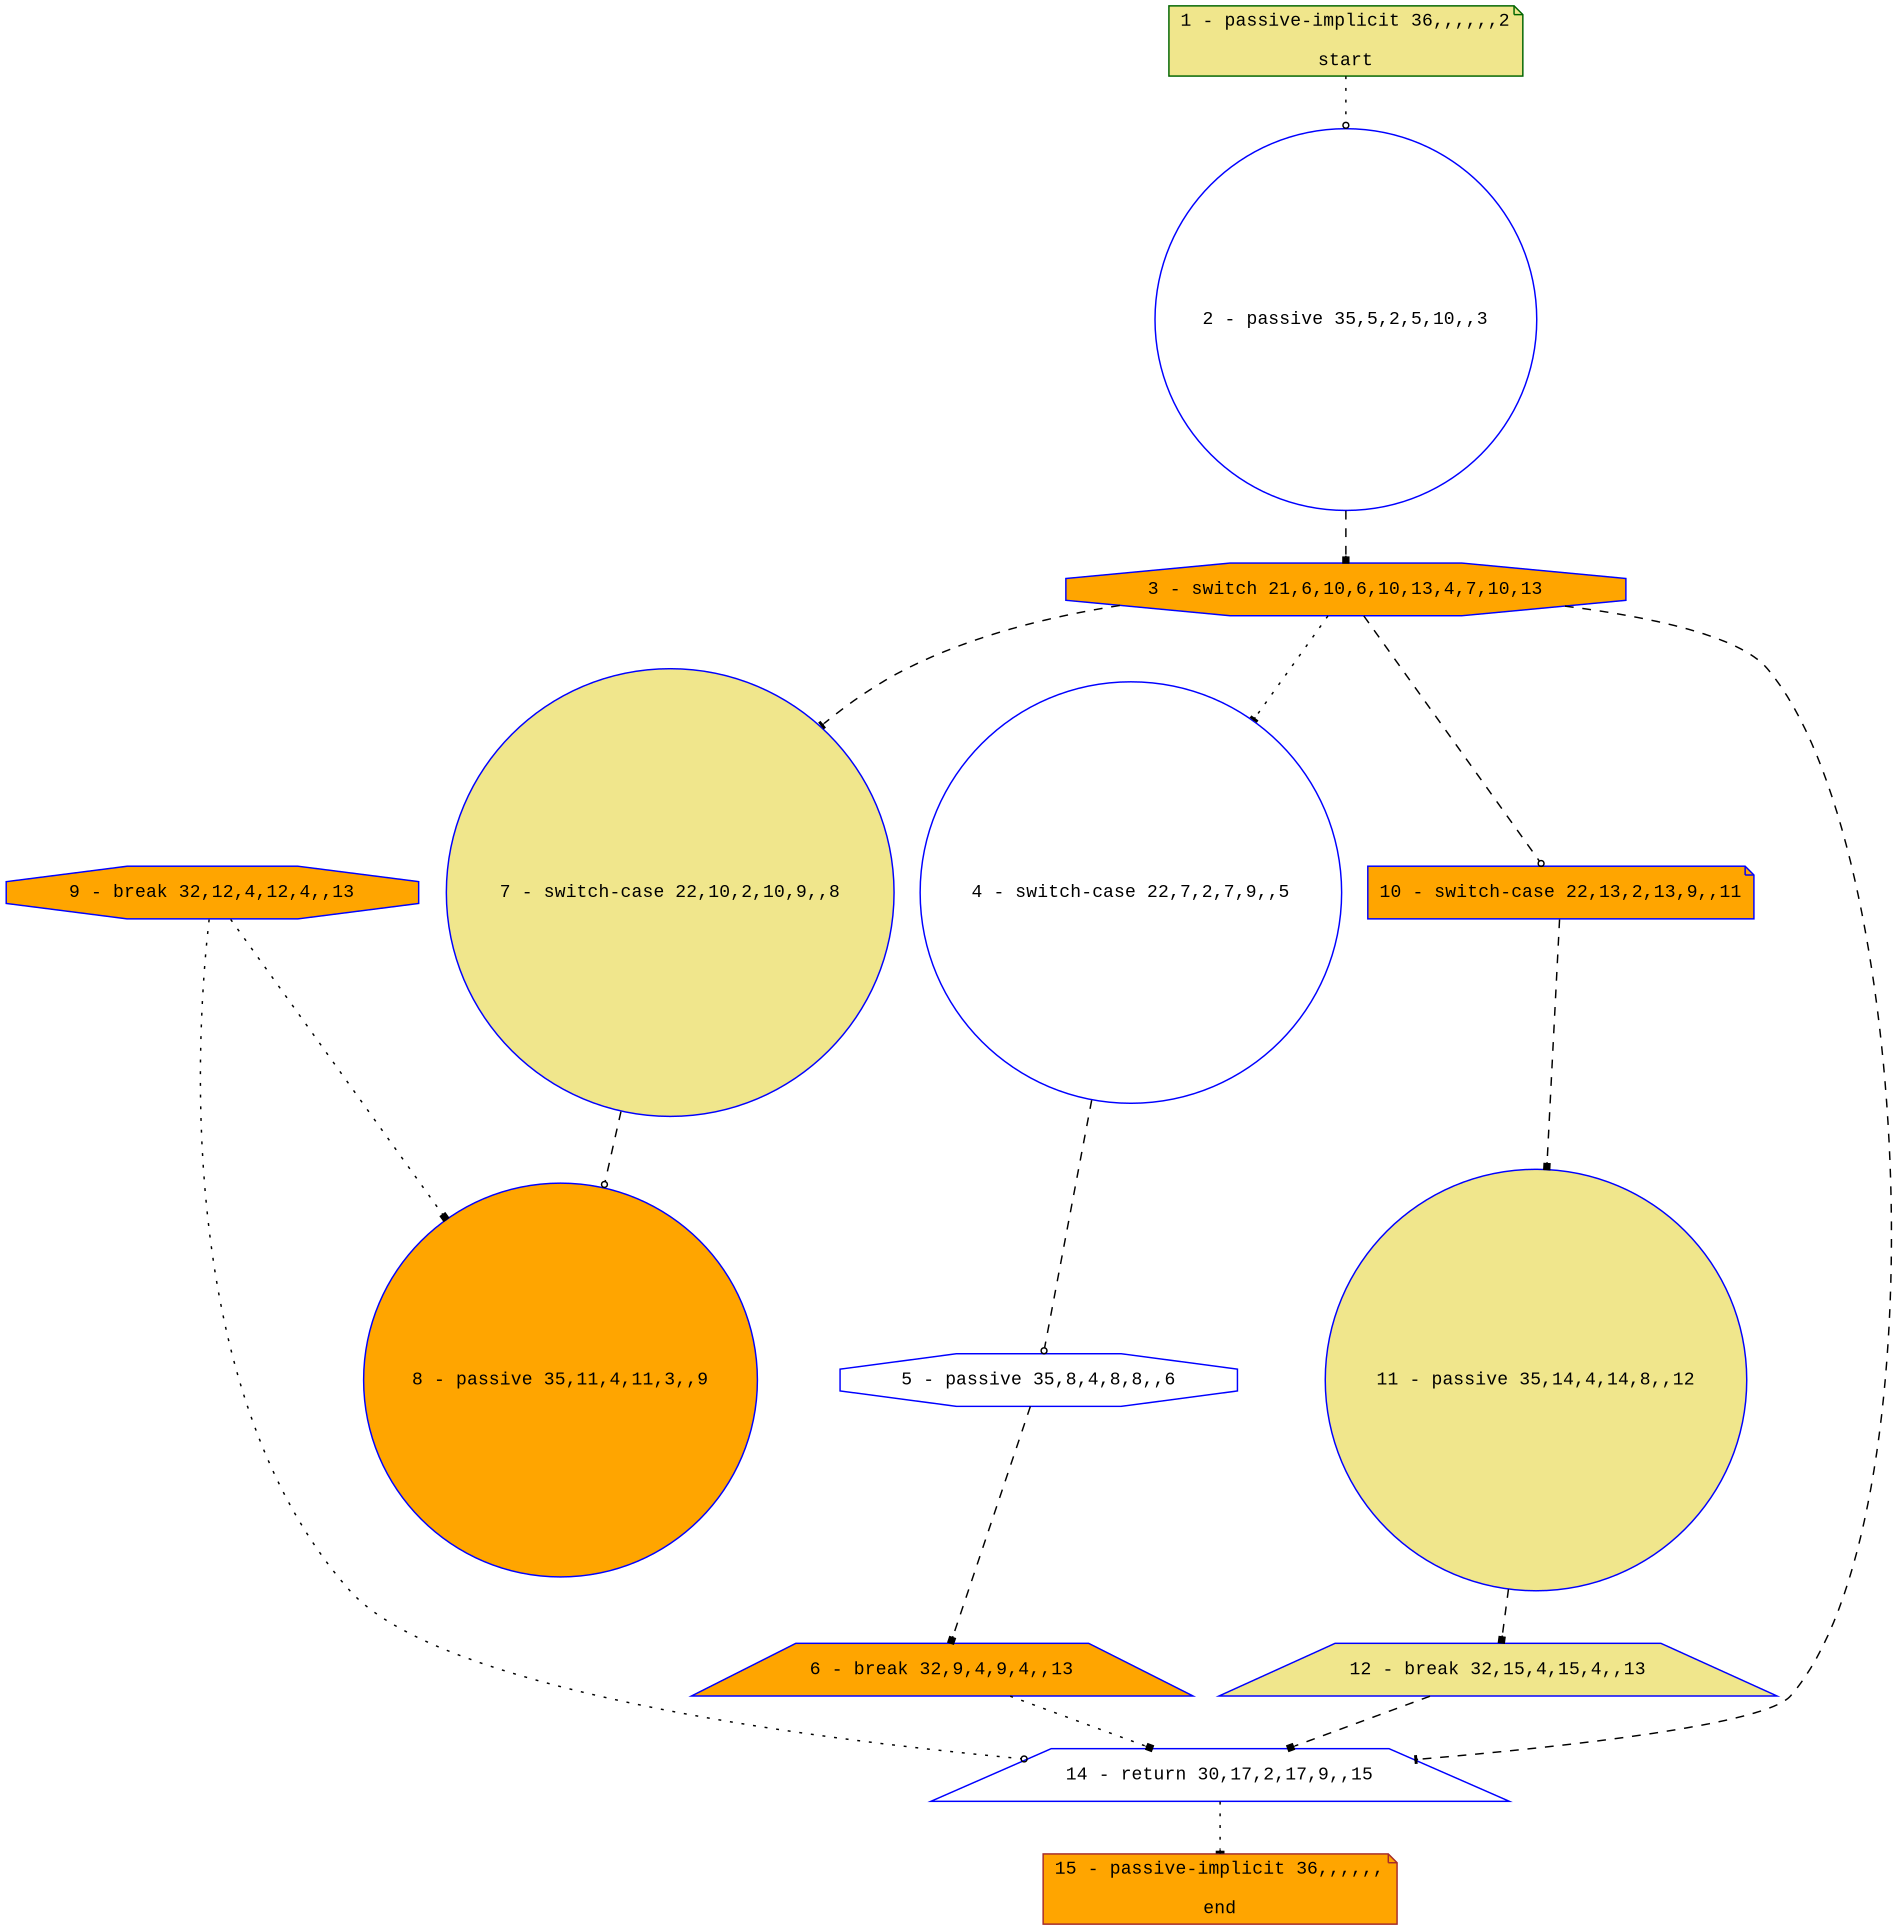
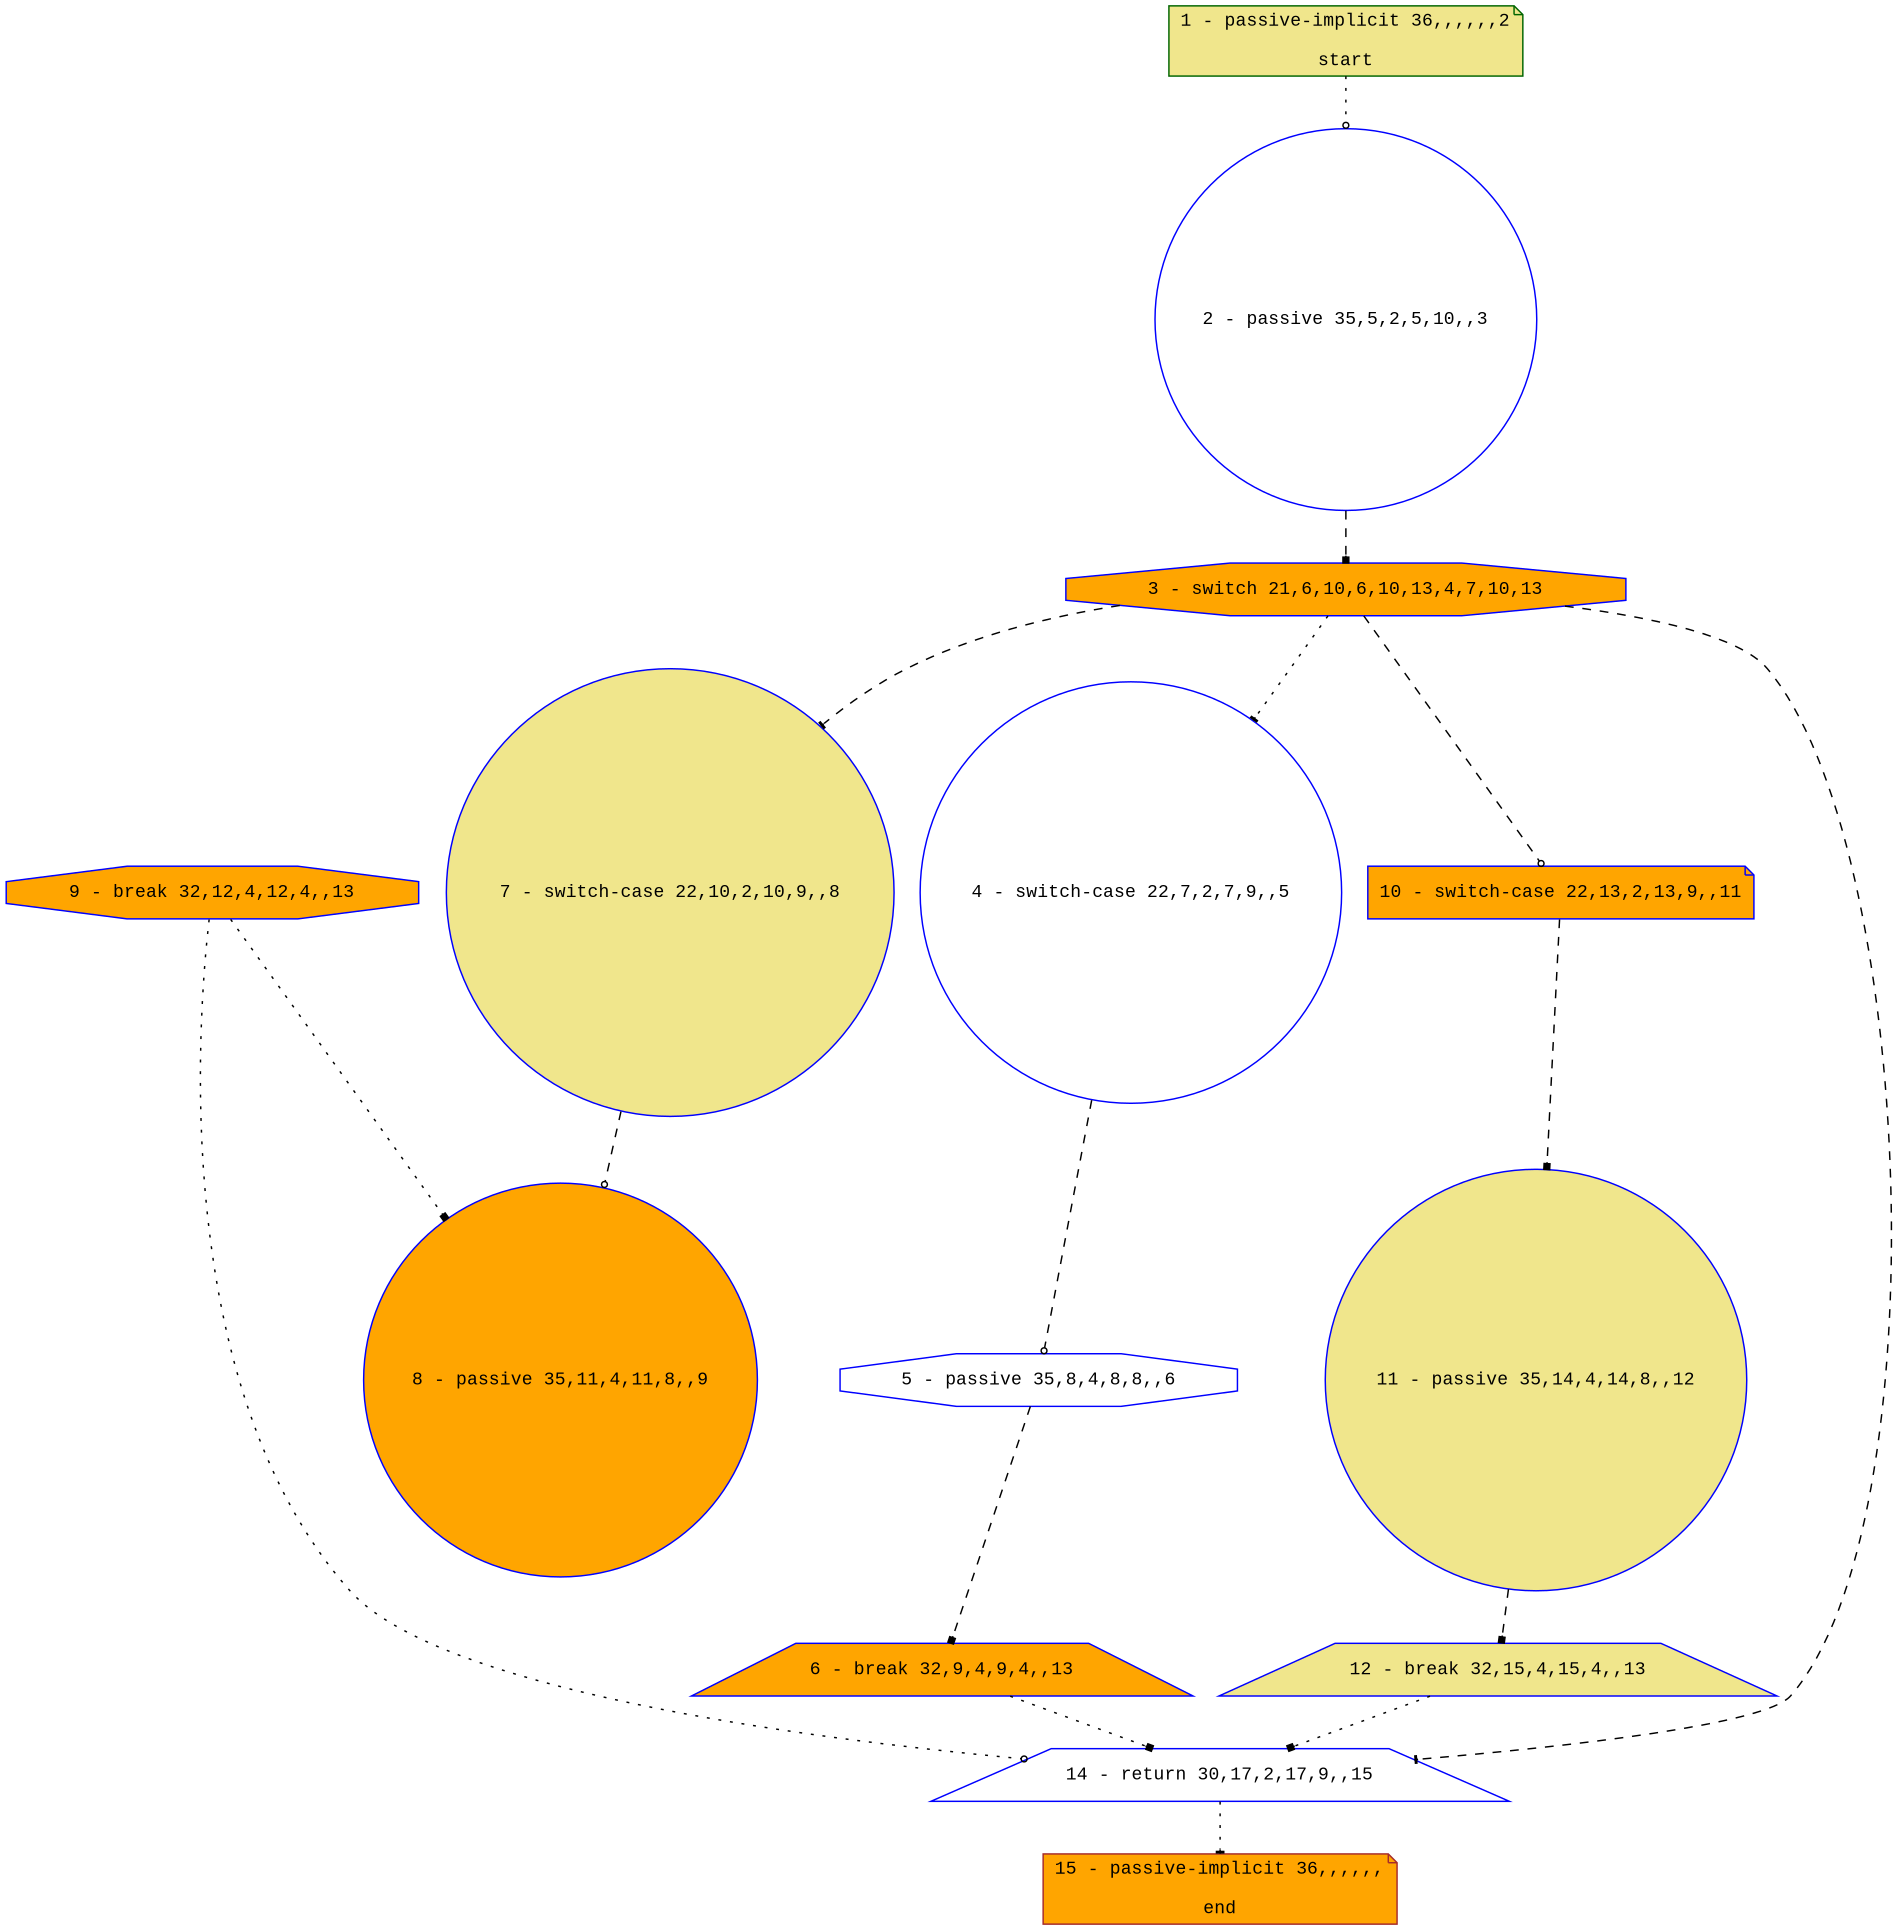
node "8 - passive 35,11,4,11,3,,9": label "8 - passive 35,11,4,11,3,,9" -> "8 - passive 35,11,4,11,8,,9"
edge "12 - break 32,15,4,15,4,,13" -> "14 - return 30,17,2,17,9,,15": style dashed -> dotted
